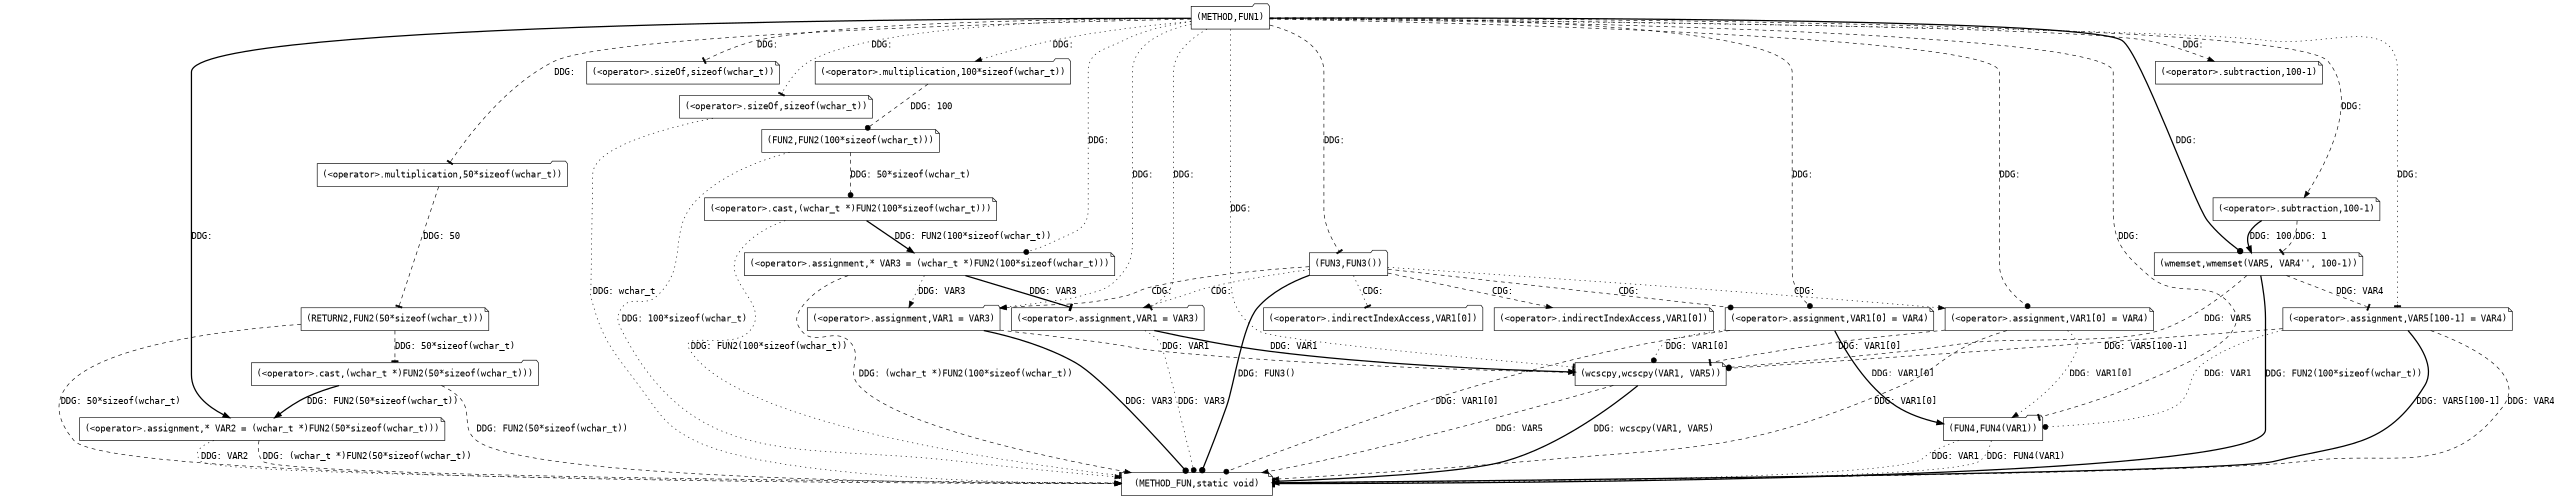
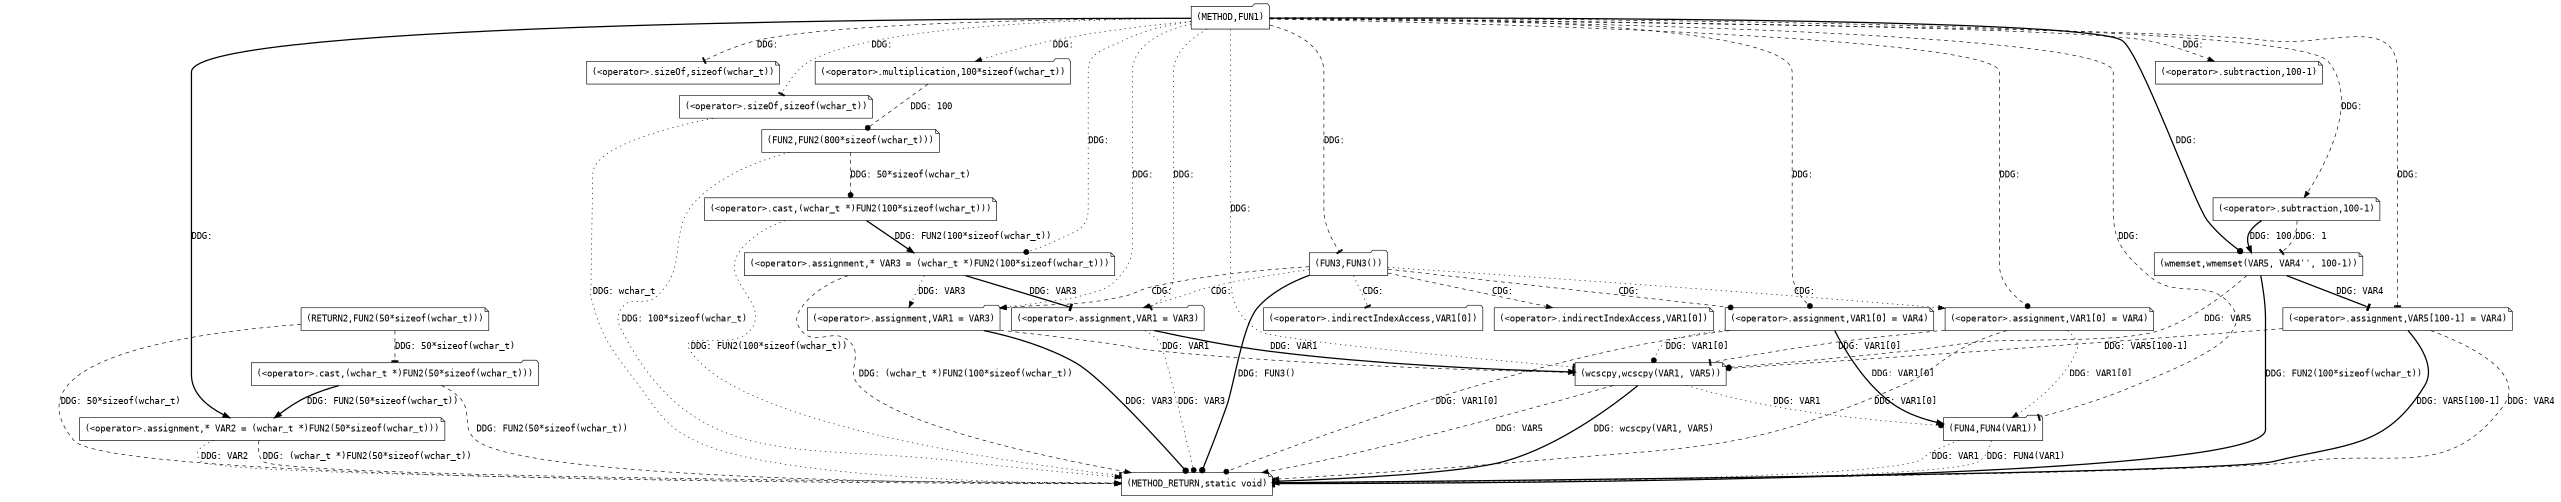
edge "(METHOD,FUN1)" -> "(<operator>.assignment,VAR5[100-1] = VAR4)": style dotted -> dashed
node "(FUN2,FUN2(100*sizeof(wchar_t)))": label "(FUN2,FUN2(100*sizeof(wchar_t)))" -> "(FUN2,FUN2(800*sizeof(wchar_t)))"
node "(<operator>.multiplication,50*sizeof(wchar_t))": removed
edge "(wmemset,wmemset(VAR5, VAR4'', 100-1))" -> "(<operator>.assignment,VAR5[100-1] = VAR4)": style dashed -> bold
edge "(<operator>.assignment,VAR5[100-1] = VAR4)" -> "(FUN4,FUN4(VAR1))": now "(wcscpy,wcscpy(VAR1, VAR5))" -> "(FUN4,FUN4(VAR1))"
node "(METHOD_FUN,static void)": label "(METHOD_FUN,static void)" -> "(METHOD_RETURN,static void)"
